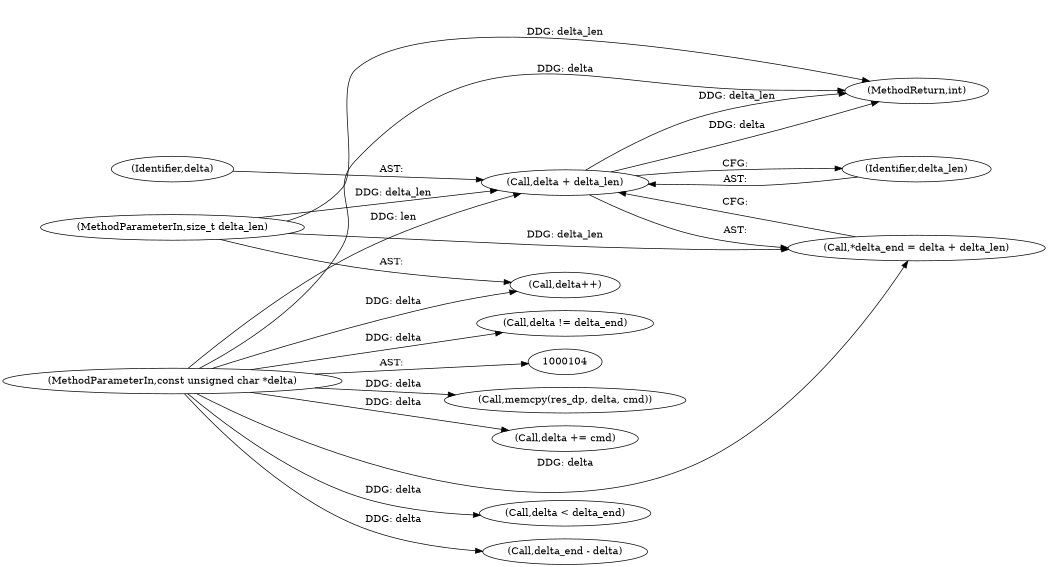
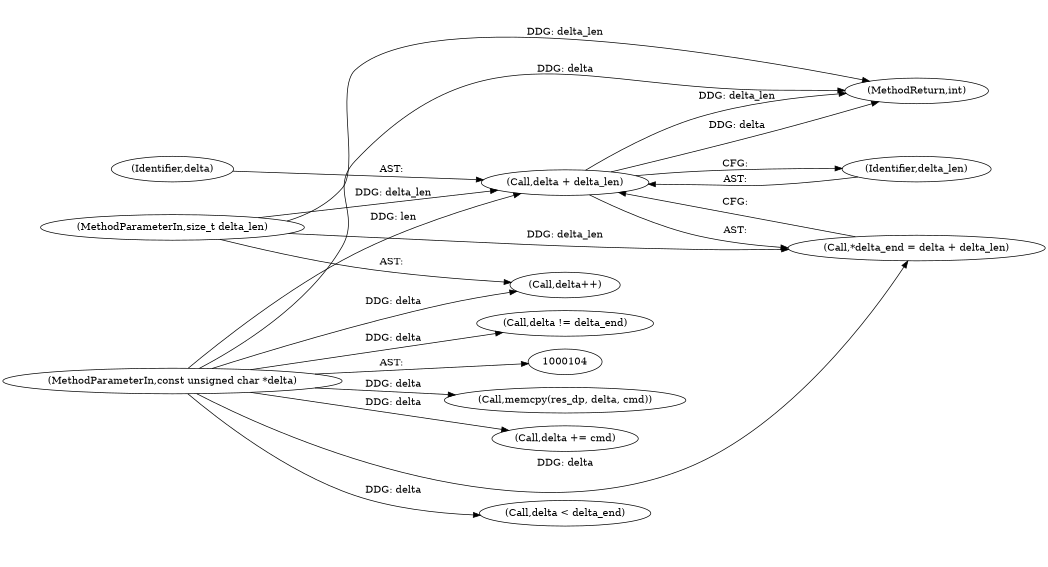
node "(Call,delta_end - delta)": removed
